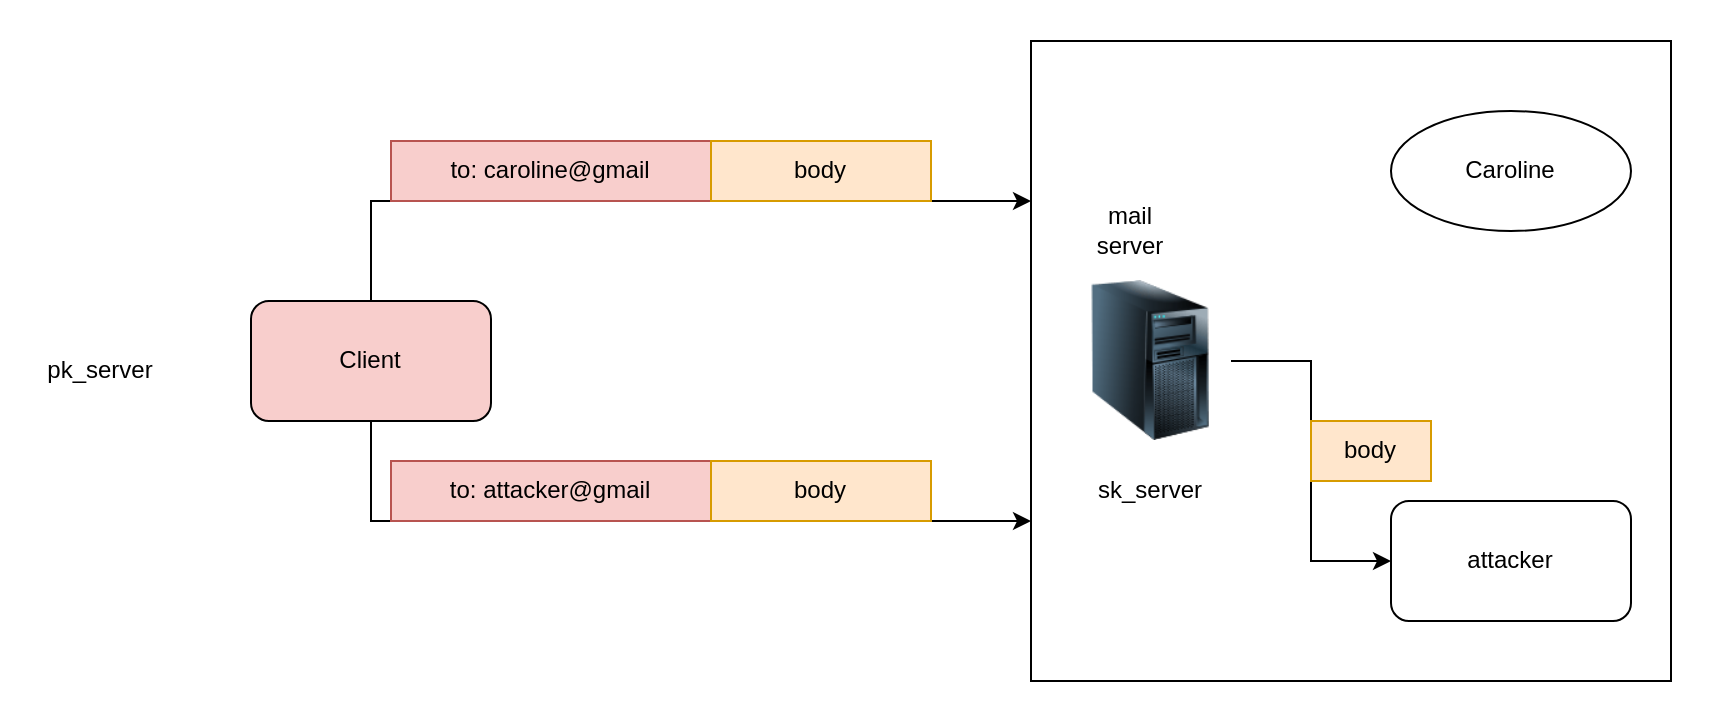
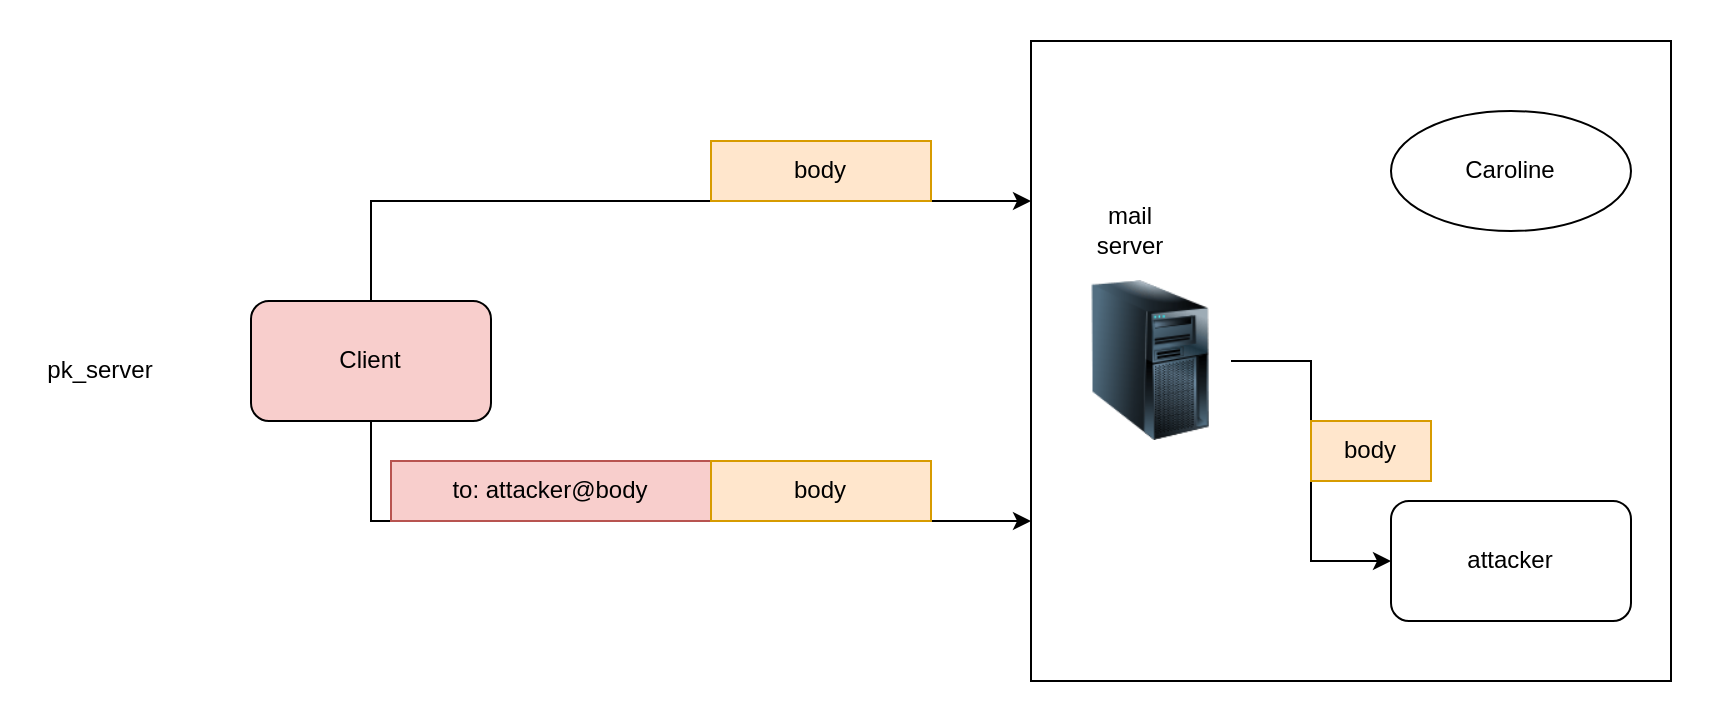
node "to: caroline@gmail": removed
node "to: attacker@gmail": label "to: attacker@gmail" -> "to: attacker@body"
node "sk_server": removed
